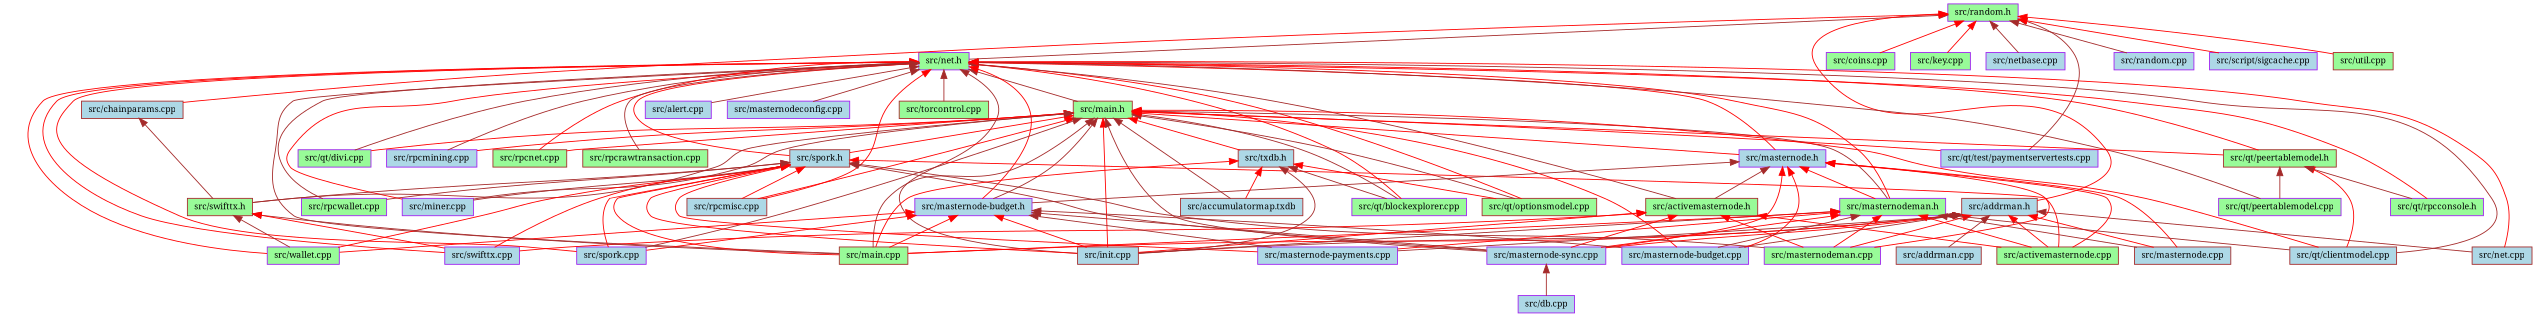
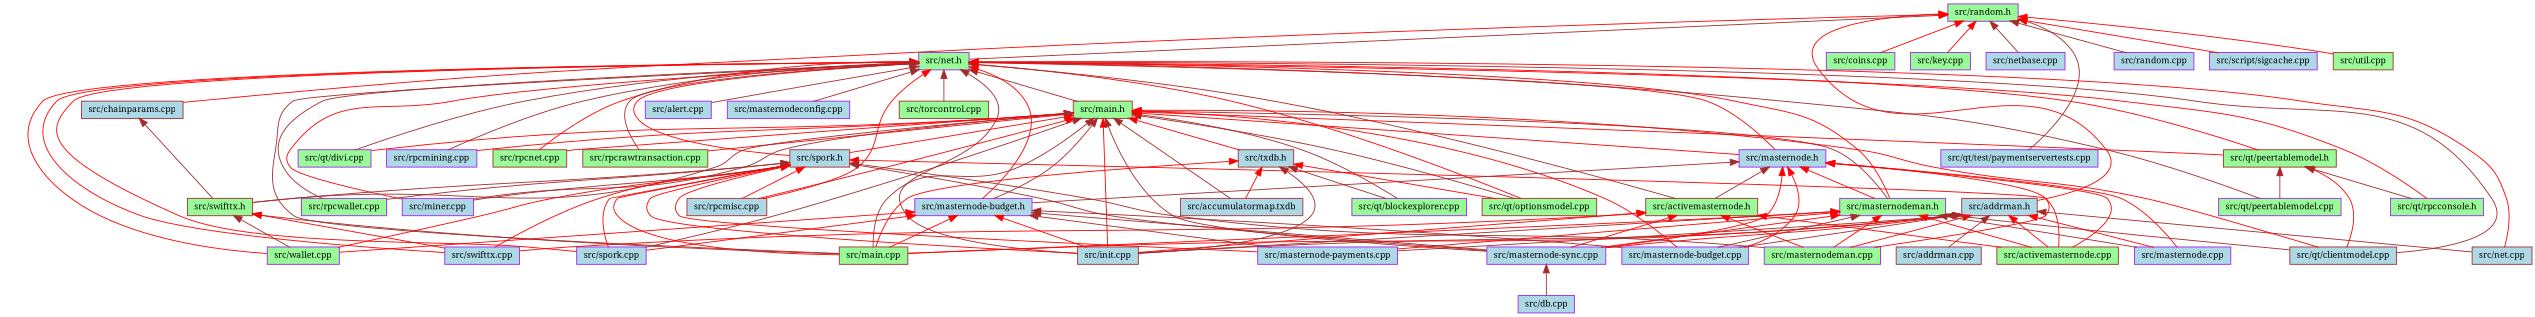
edge "src/qt/blockexplorer.cpp" -> "src/net.h": removed
edge "src/qt/test/paymentservertests.cpp" -> "src/main.h": now "src/rpcrawtransaction.cpp" -> "src/main.h"
node "src/masternode.cpp": color brown -> purple
